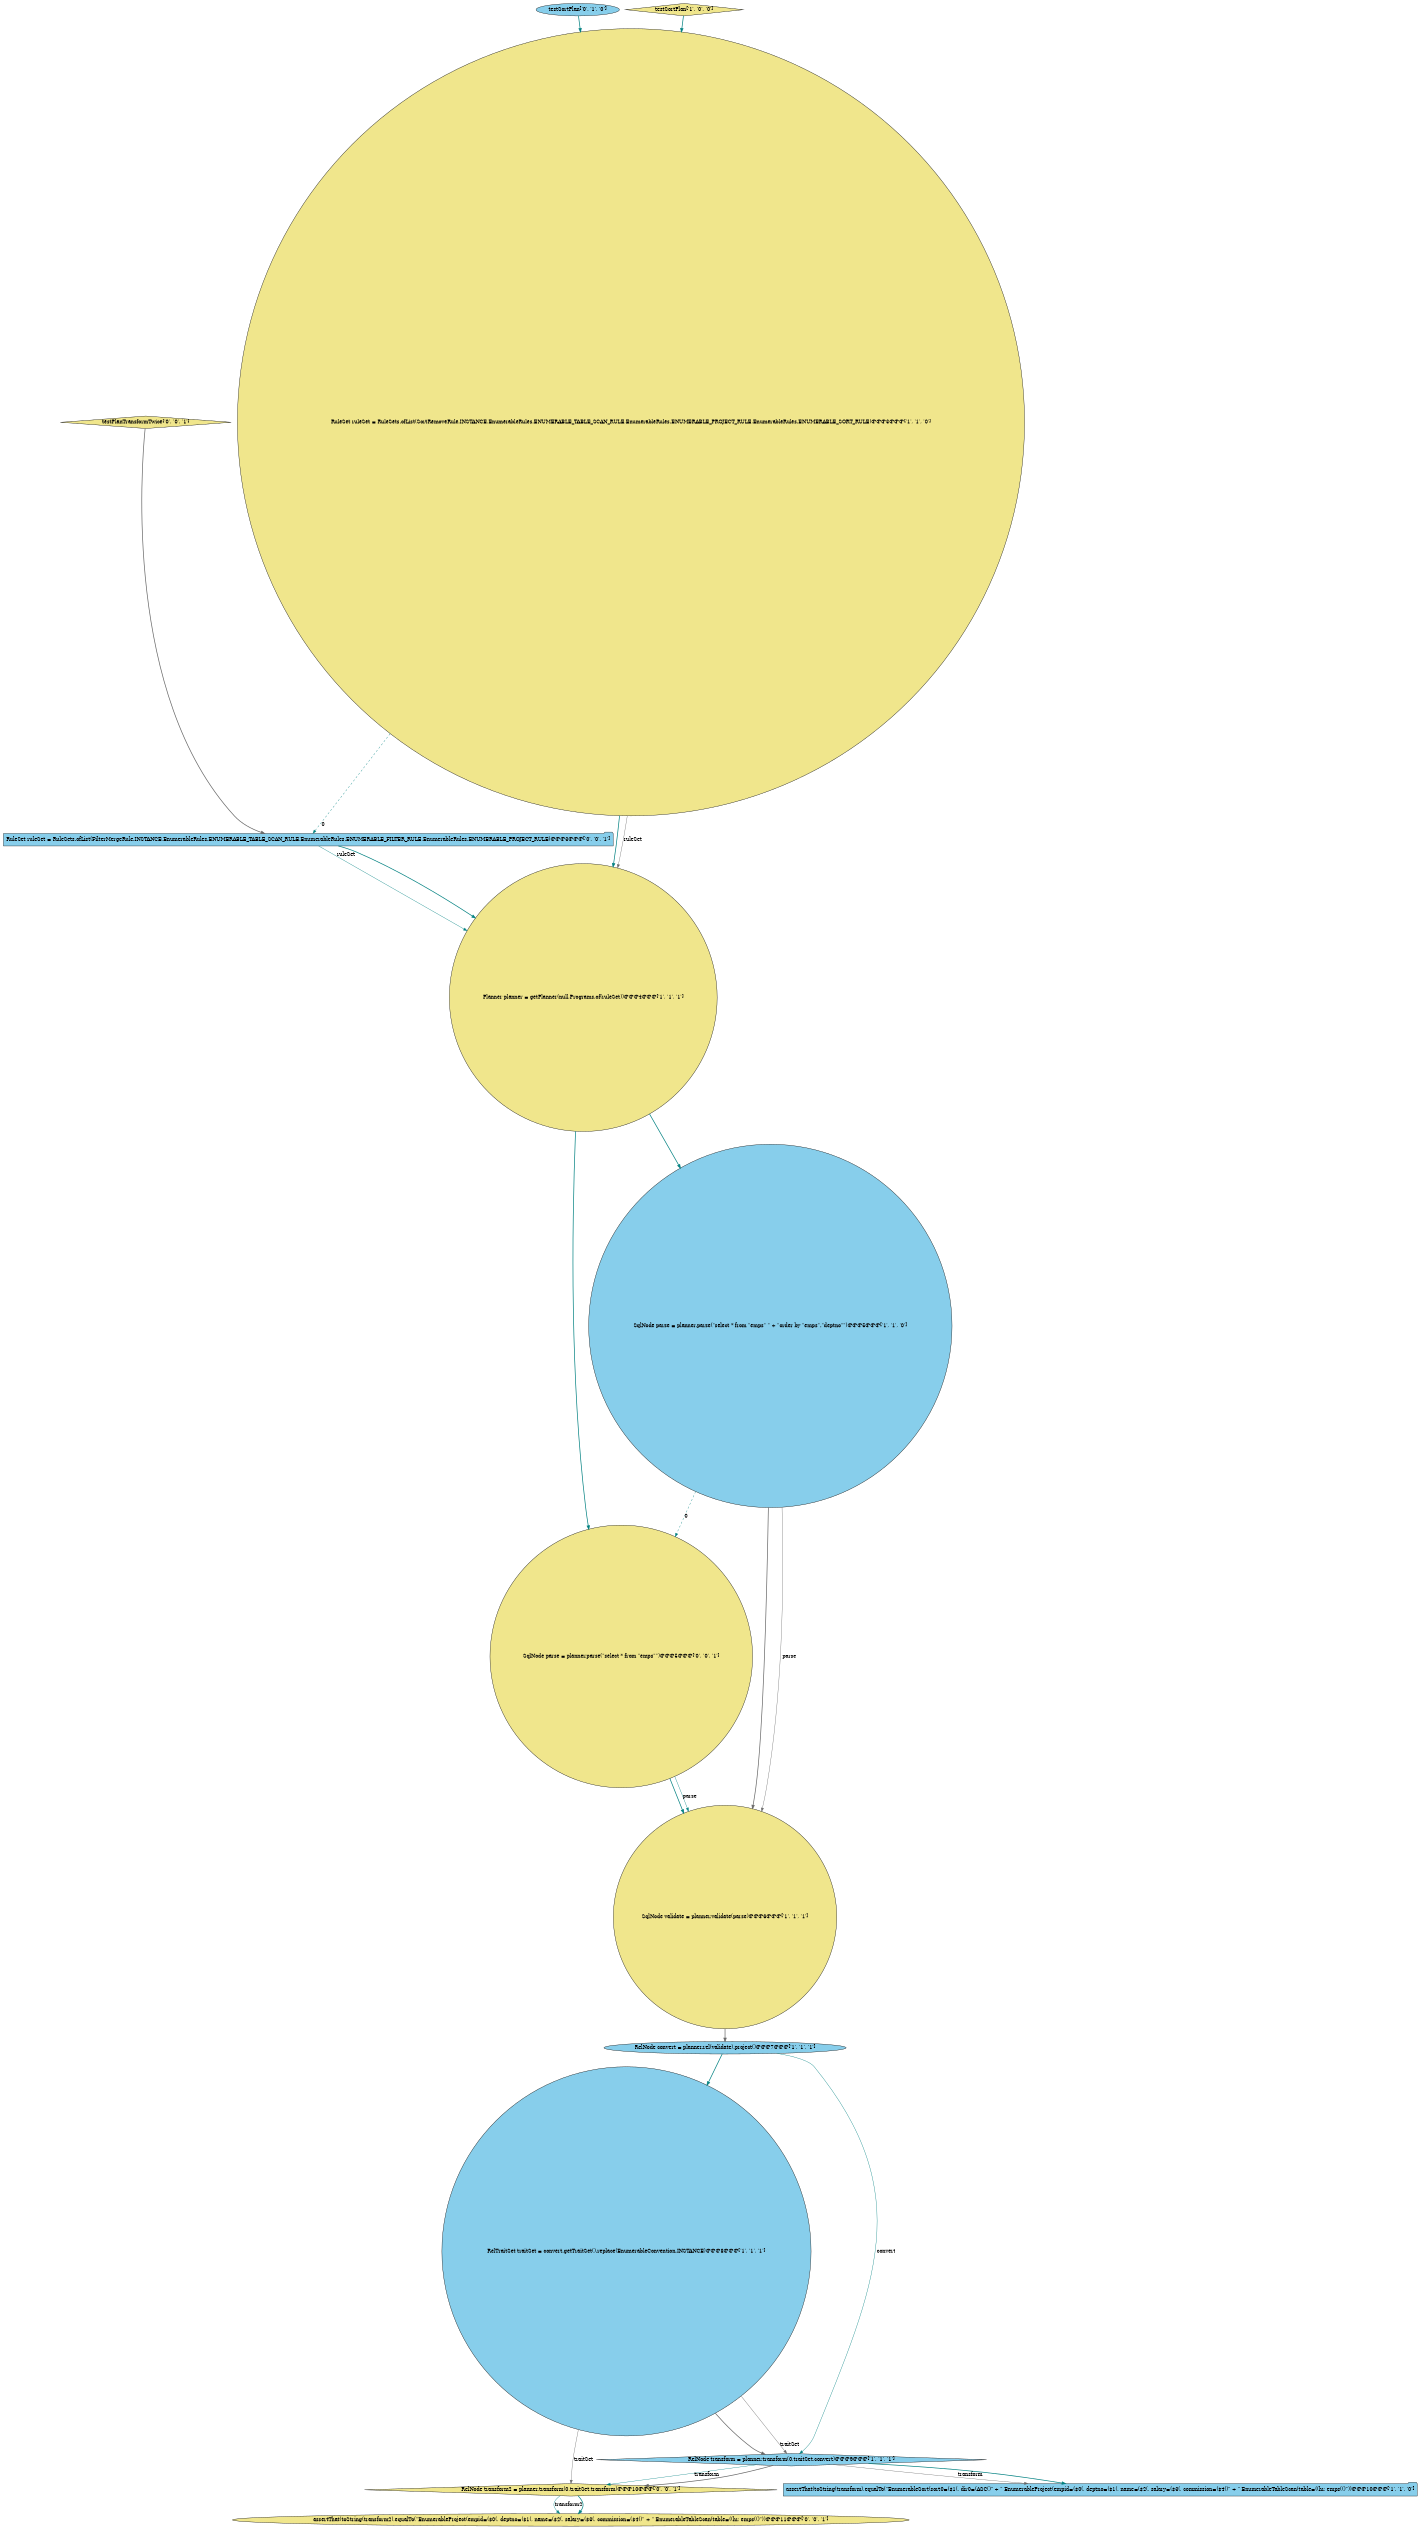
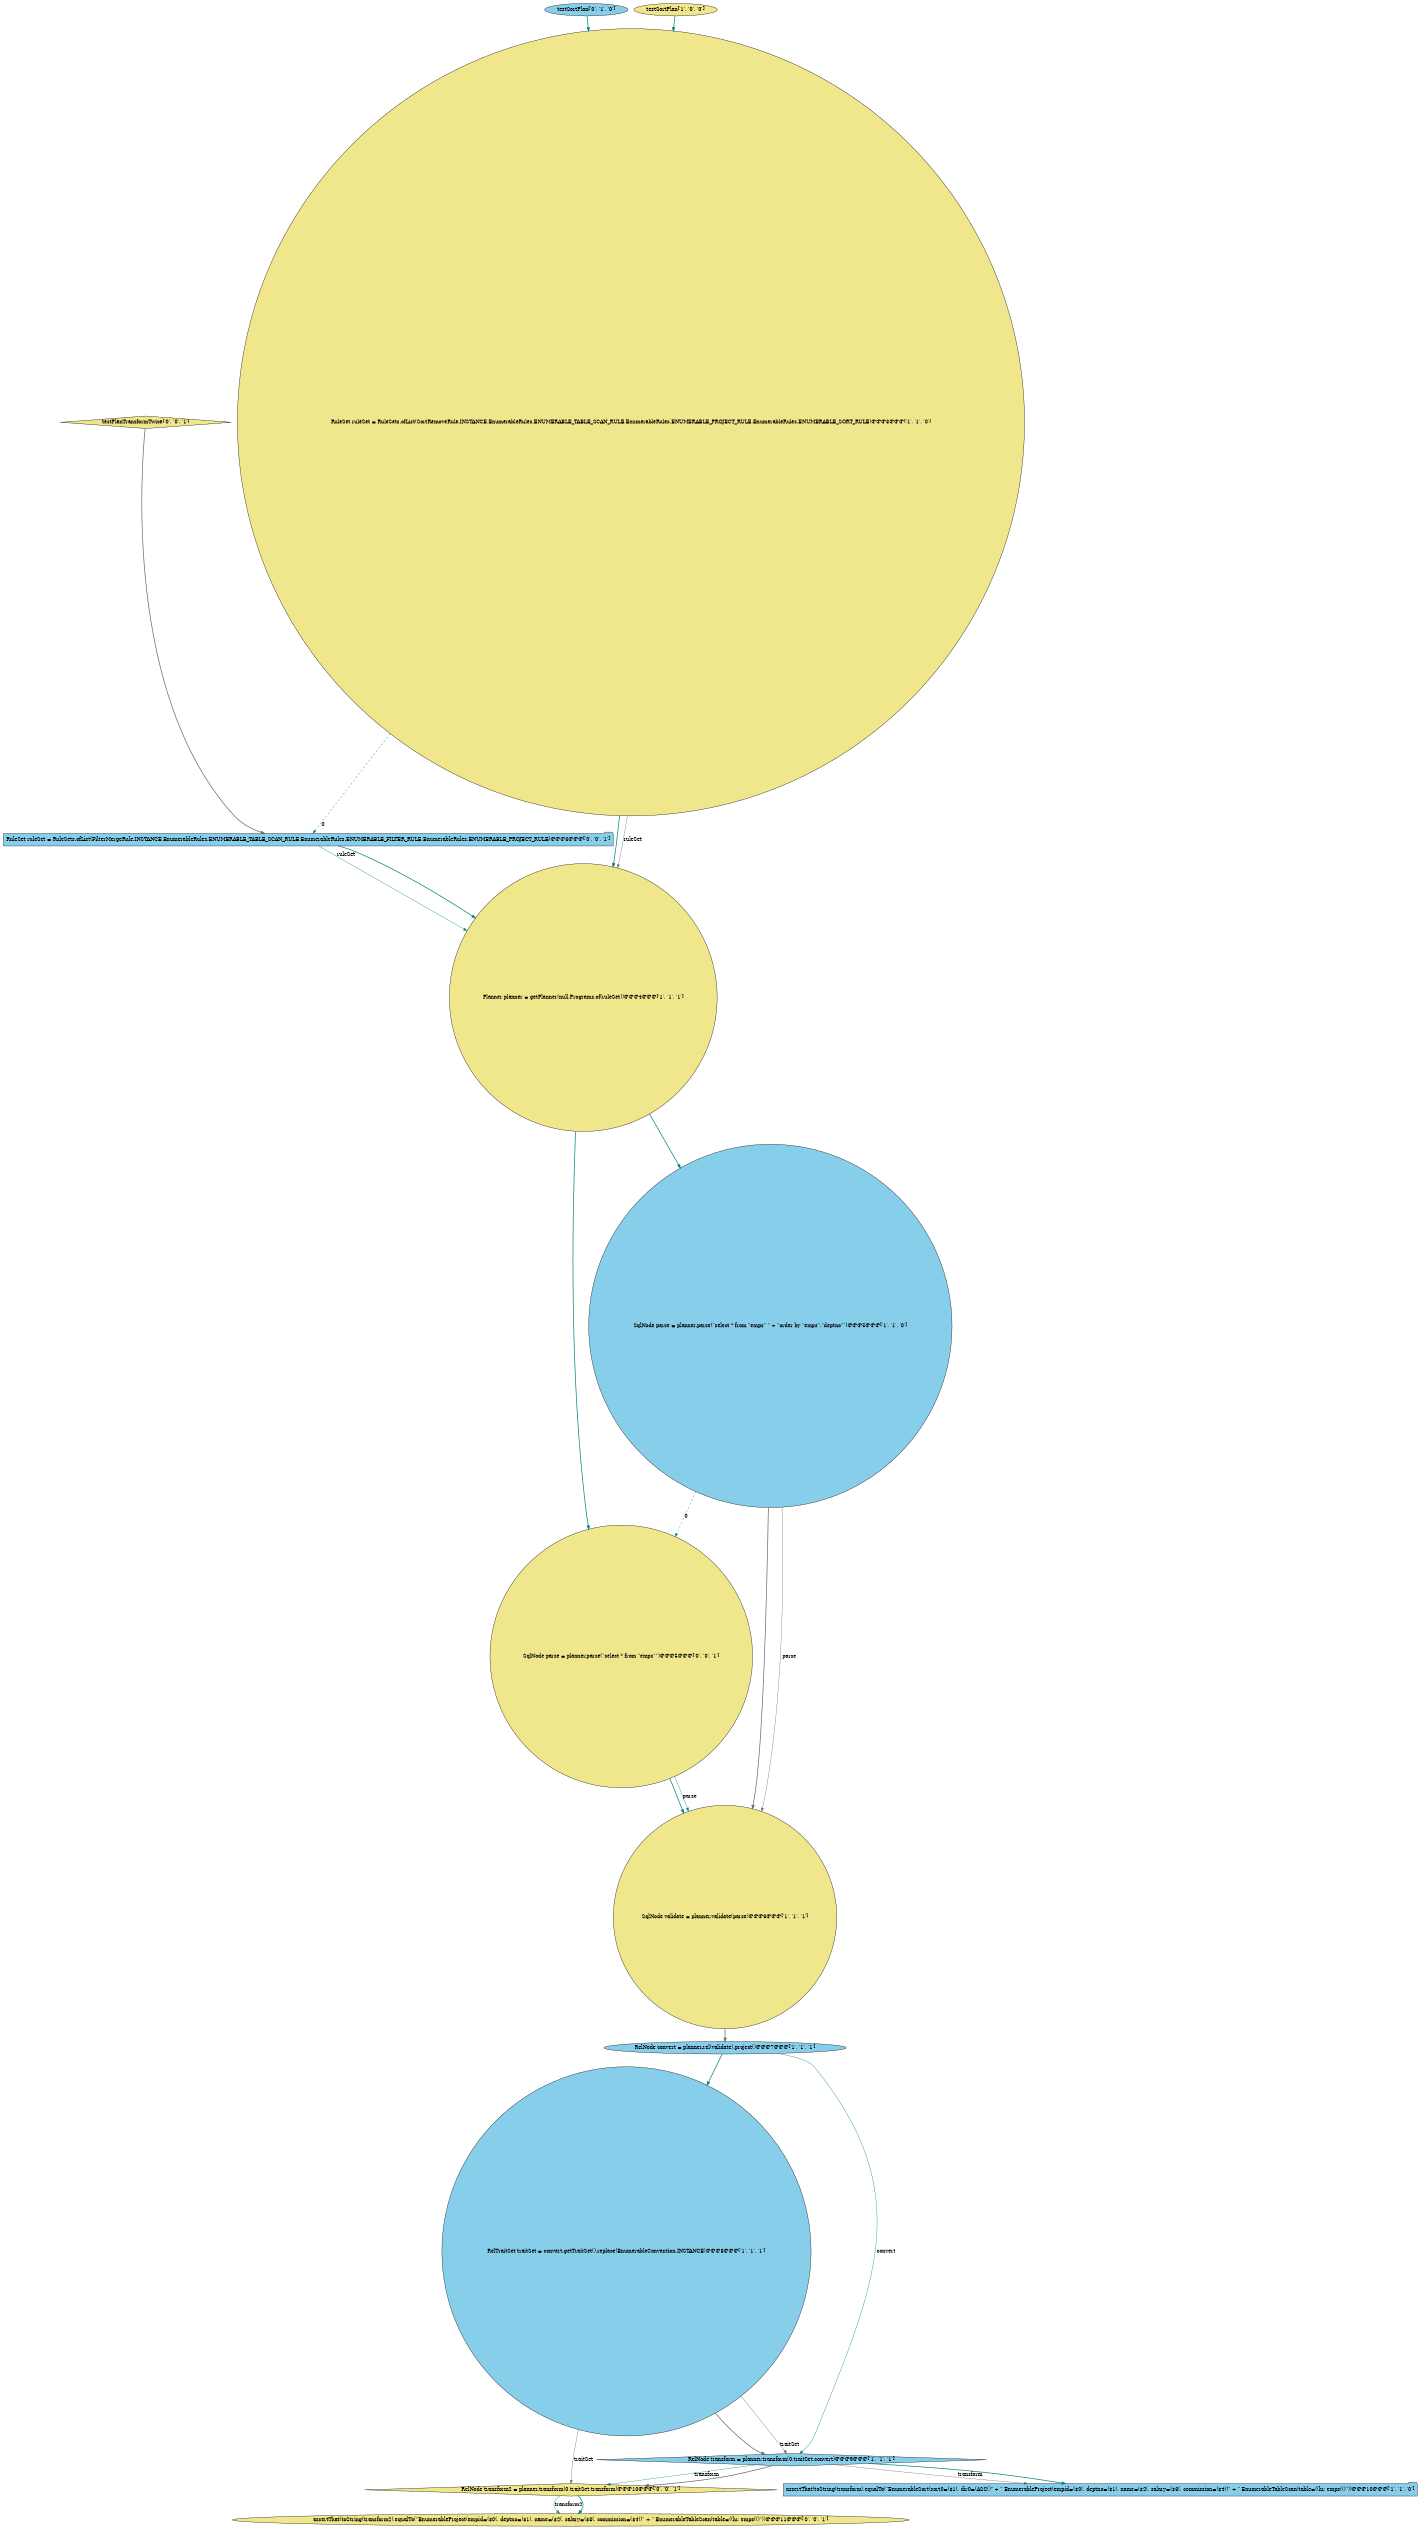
node "testSortPlan['1', '0', '0']": shape diamond -> ellipse
